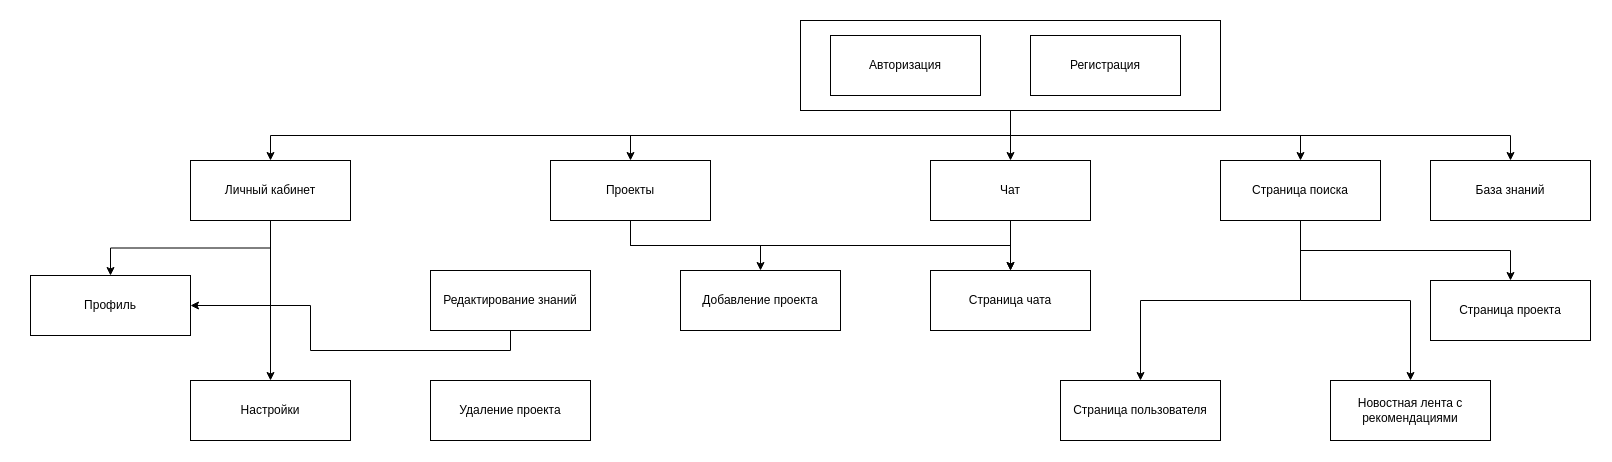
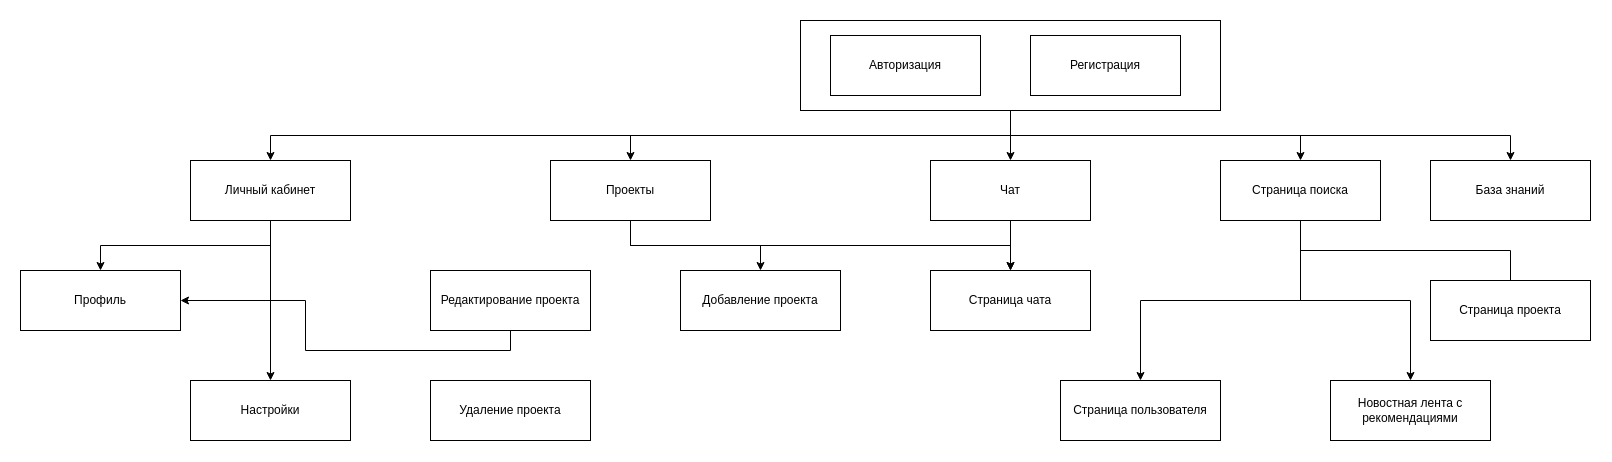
edge "Страница поиска" -> "Страница проекта": arrowhead classic -> none
node "Редактирование знаний": label "Редактирование знаний" -> "Редактирование проекта"
node "Профиль": moved (111, 306) -> (101, 301)
